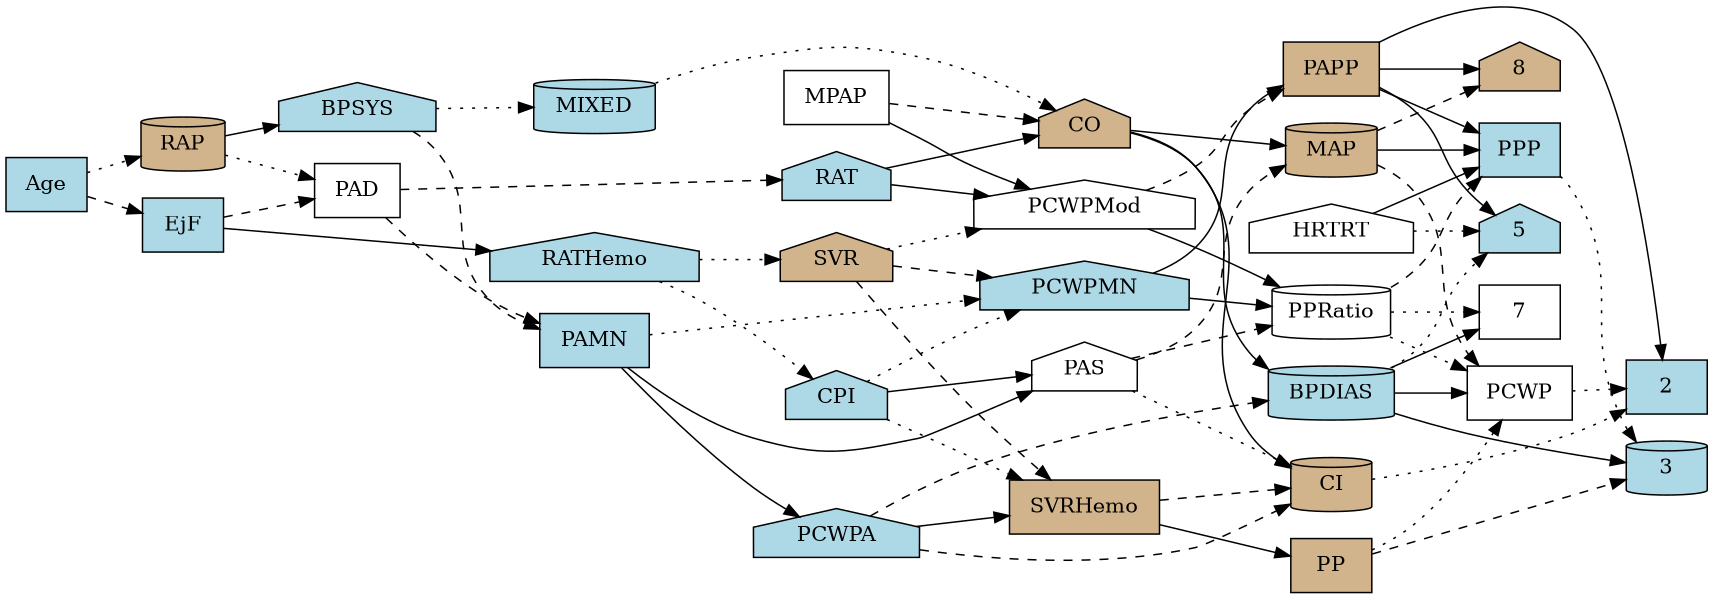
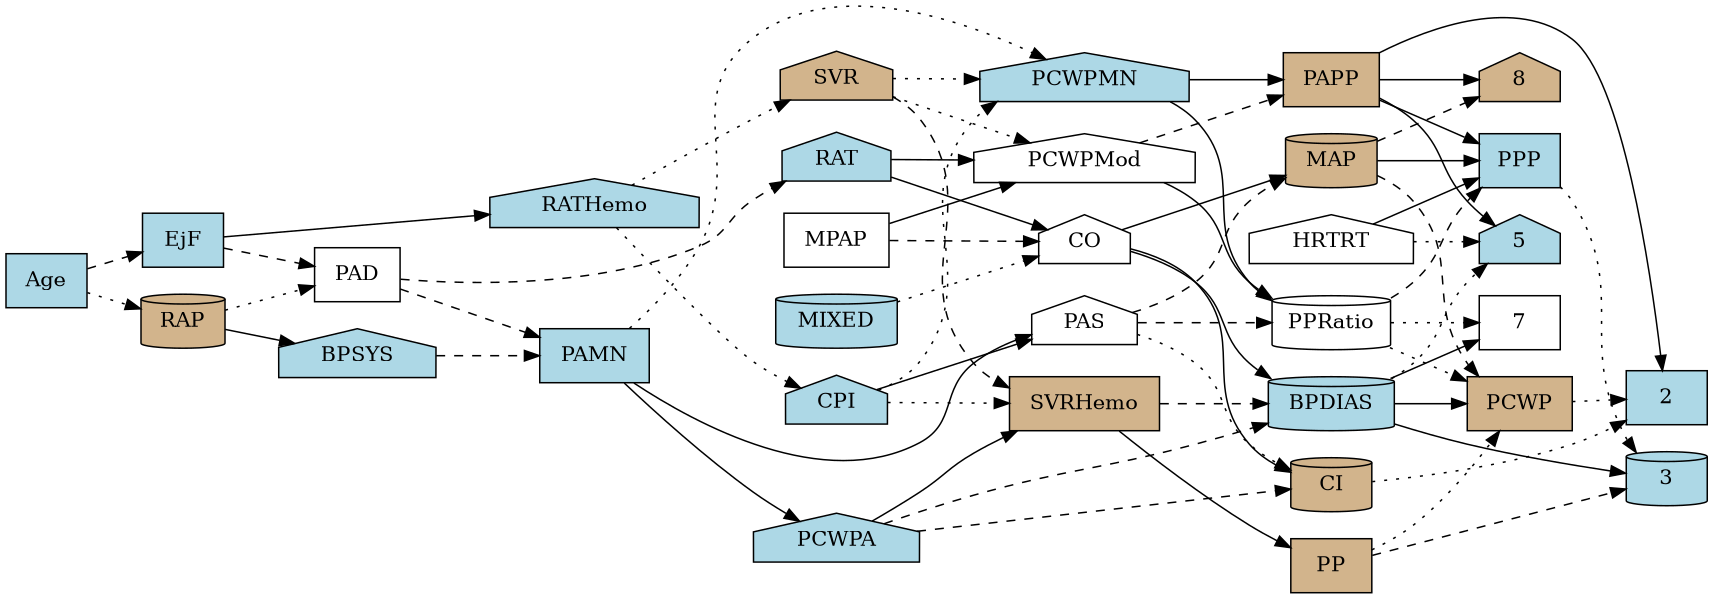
edge "BPSYS" -> "MIXED": removed
node "CO": fillcolor tan -> white
edge "SVR" -> "PCWPMN": style dashed -> dotted
node "PCWP": fillcolor white -> tan
edge "SVRHemo" -> "CI": now "SVRHemo" -> "BPDIAS"
